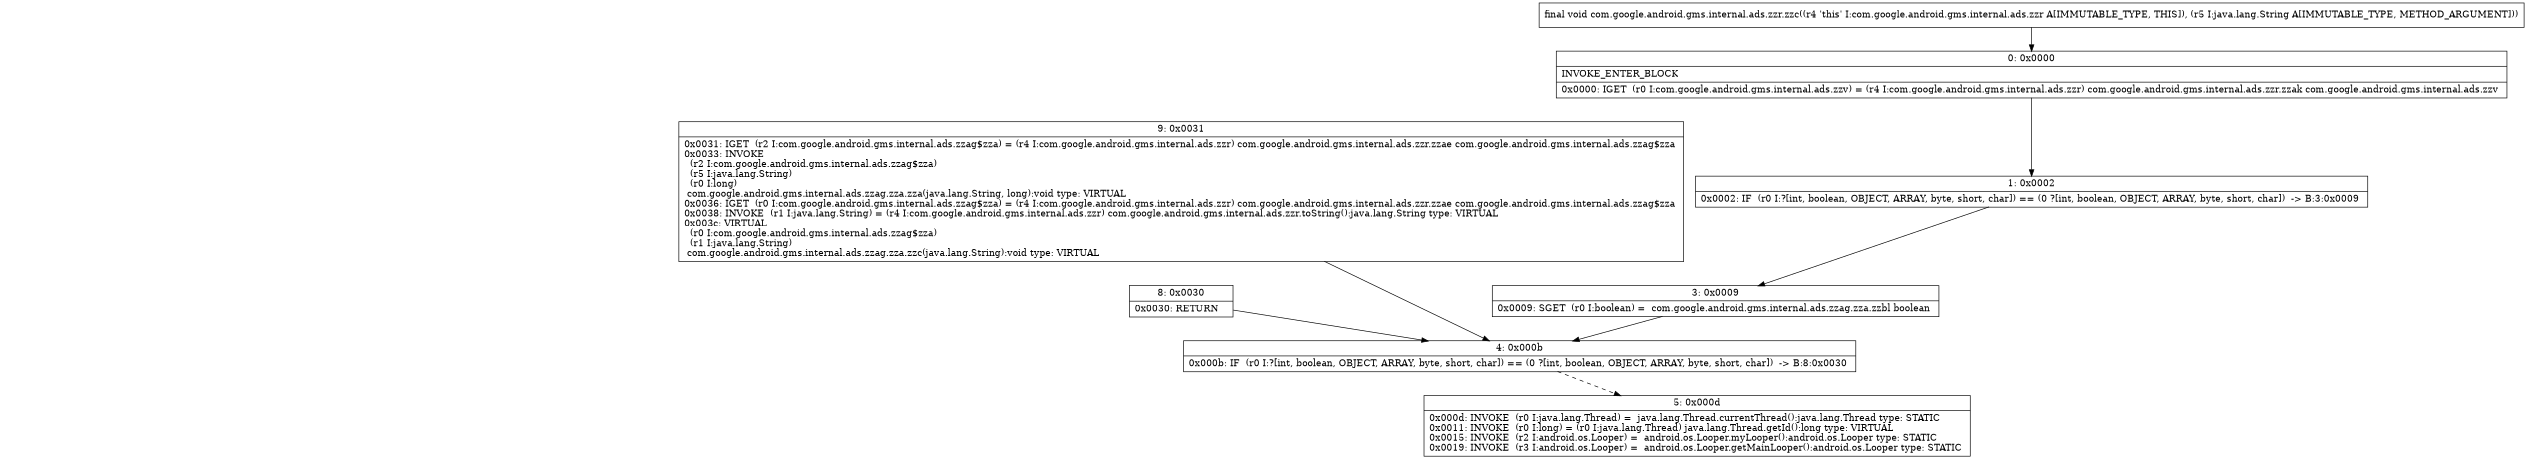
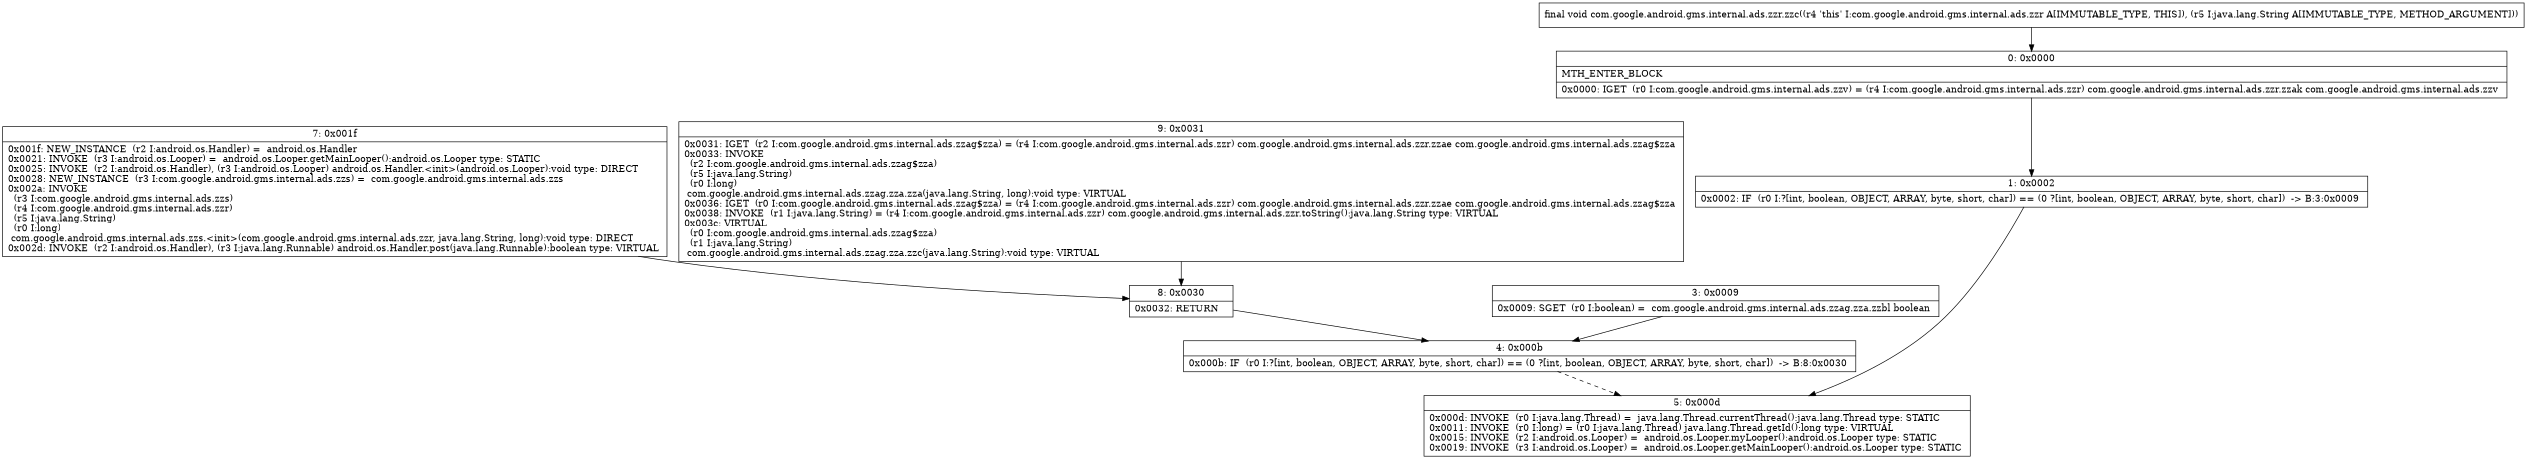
node "0: 0x0000": text "INVOKE_ENTER_BLOCK" -> "MTH_ENTER_BLOCK"
node "7: 0x001f": added
edge "1: 0x0002" -> "3: 0x0009": now "1: 0x0002" -> "5: 0x000d"
edge "9: 0x0031" -> "4: 0x000b": now "9: 0x0031" -> "8: 0x0030"
node "8: 0x0030": text "0x0030: RETURN" -> "0x0032: RETURN"
